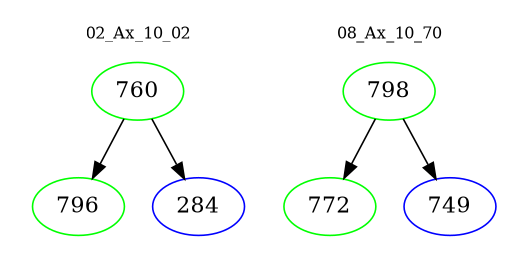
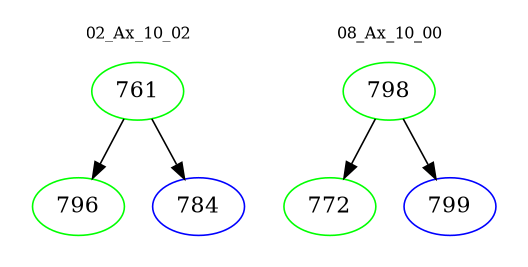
cluster "08_Ax_10_70": label "08_Ax_10_70" -> "08_Ax_10_00"
node "760": label "760" -> "761"
node "284": label "284" -> "784"
node "749": label "749" -> "799"
